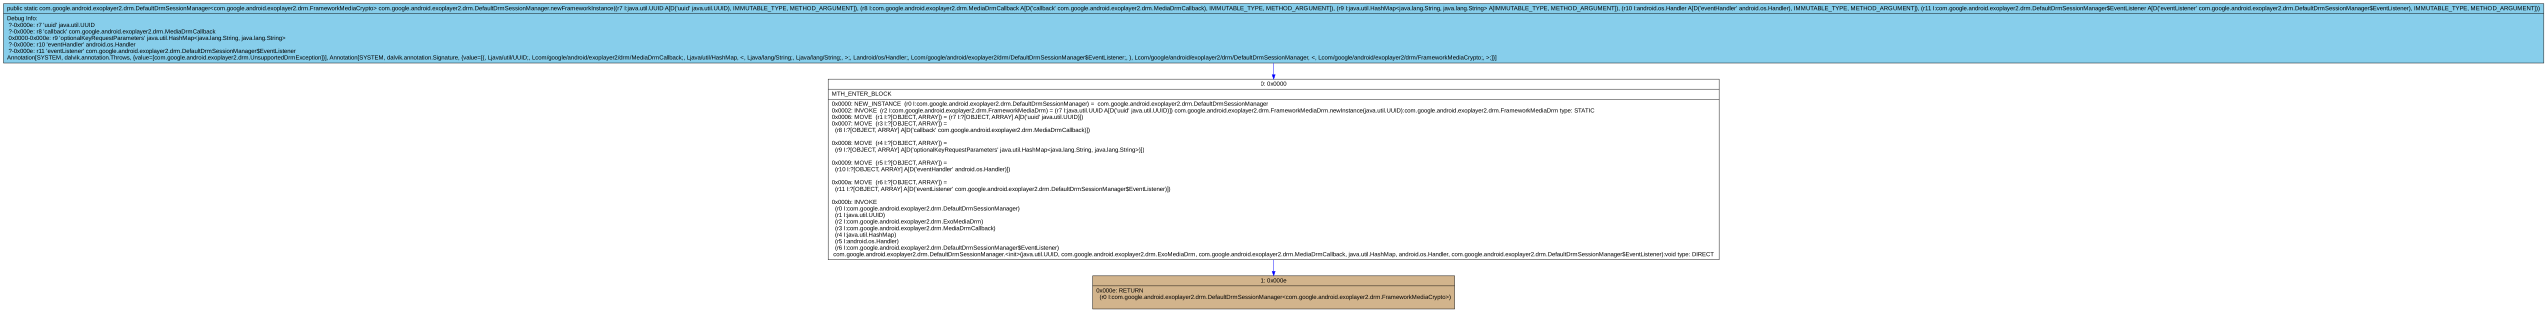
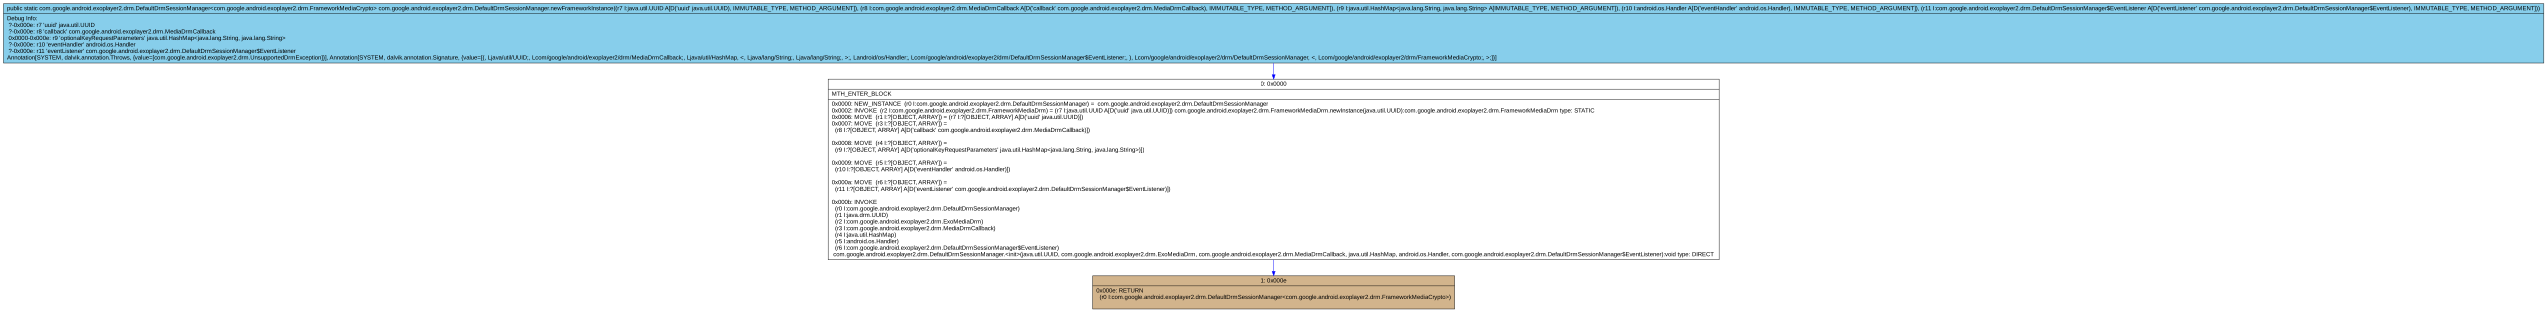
node "0: 0x0000": text "(r1 I:java.util.UUID)" -> "(r1 I:java.drm.UUID)"
